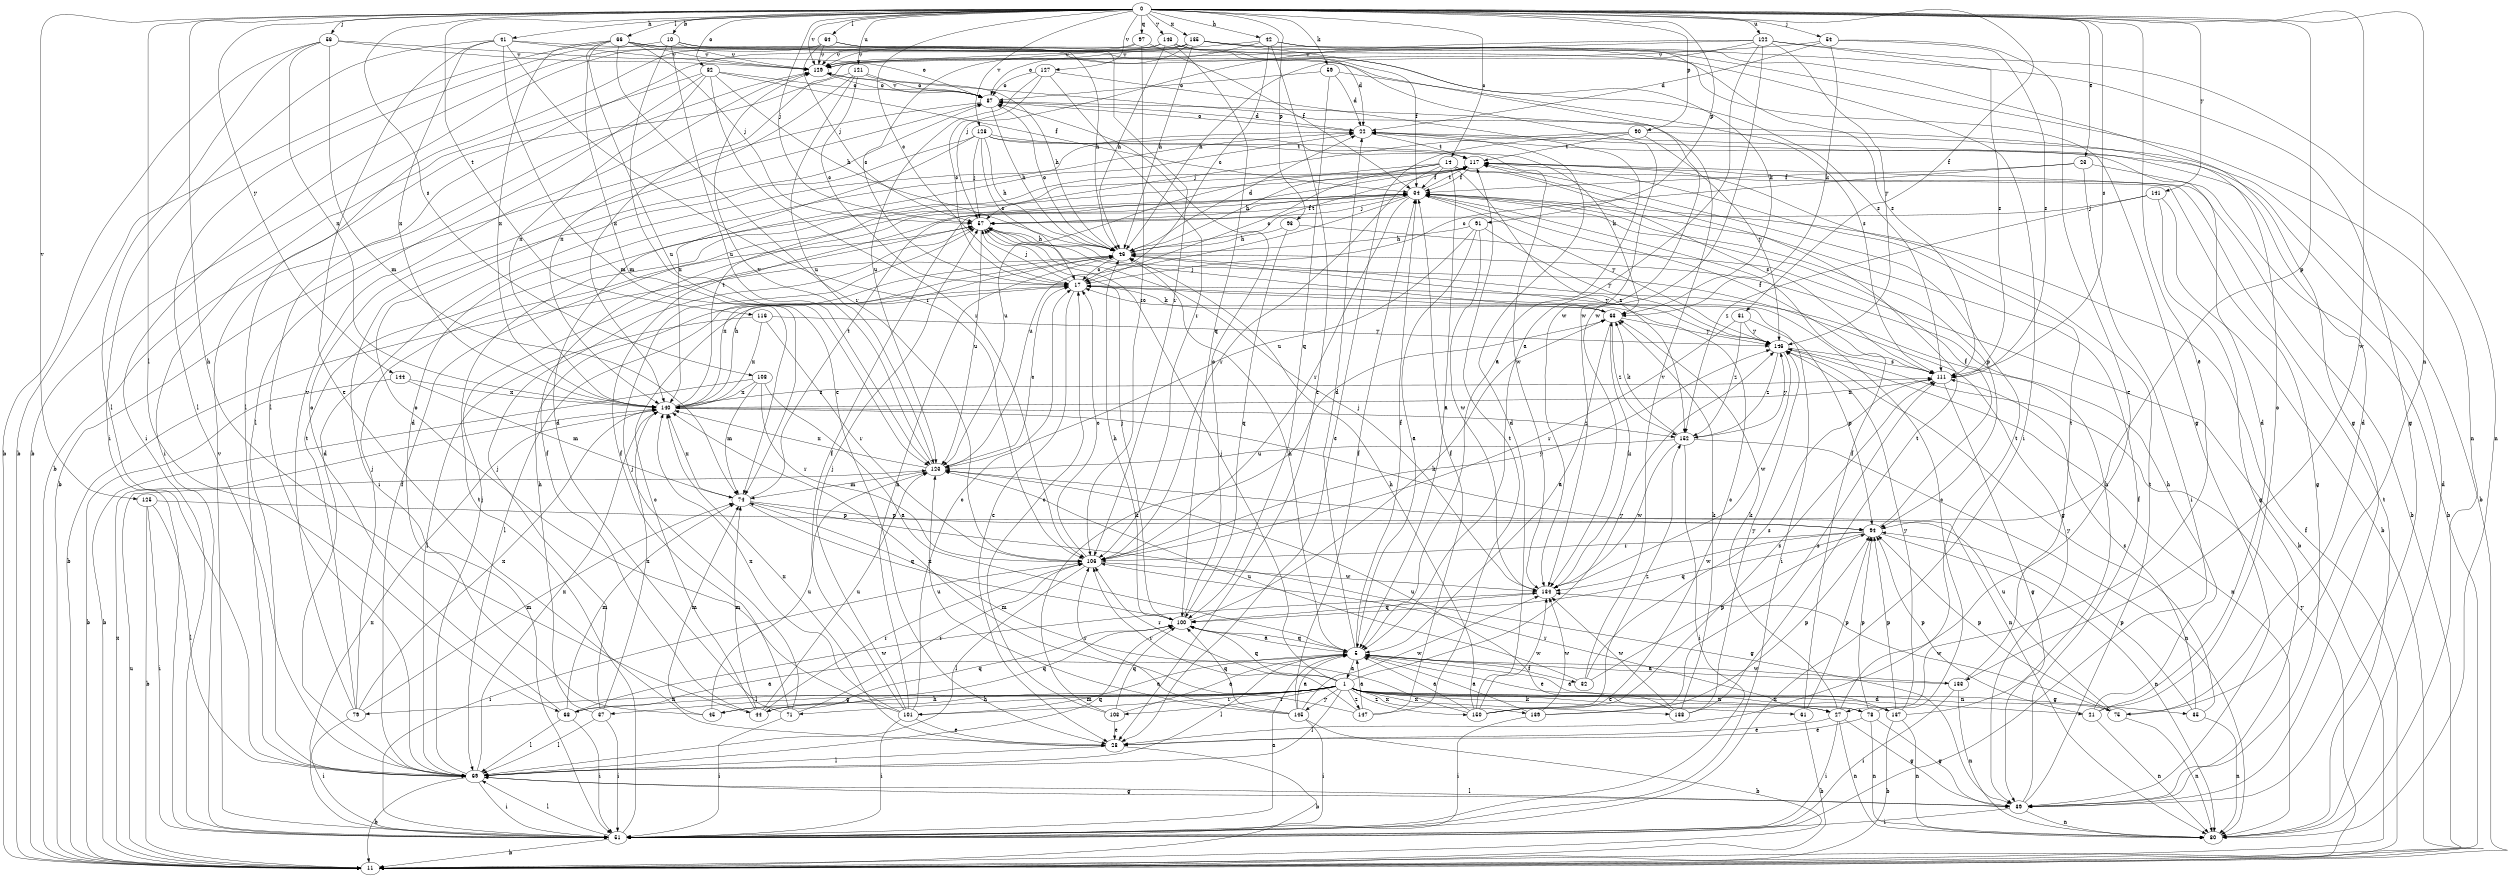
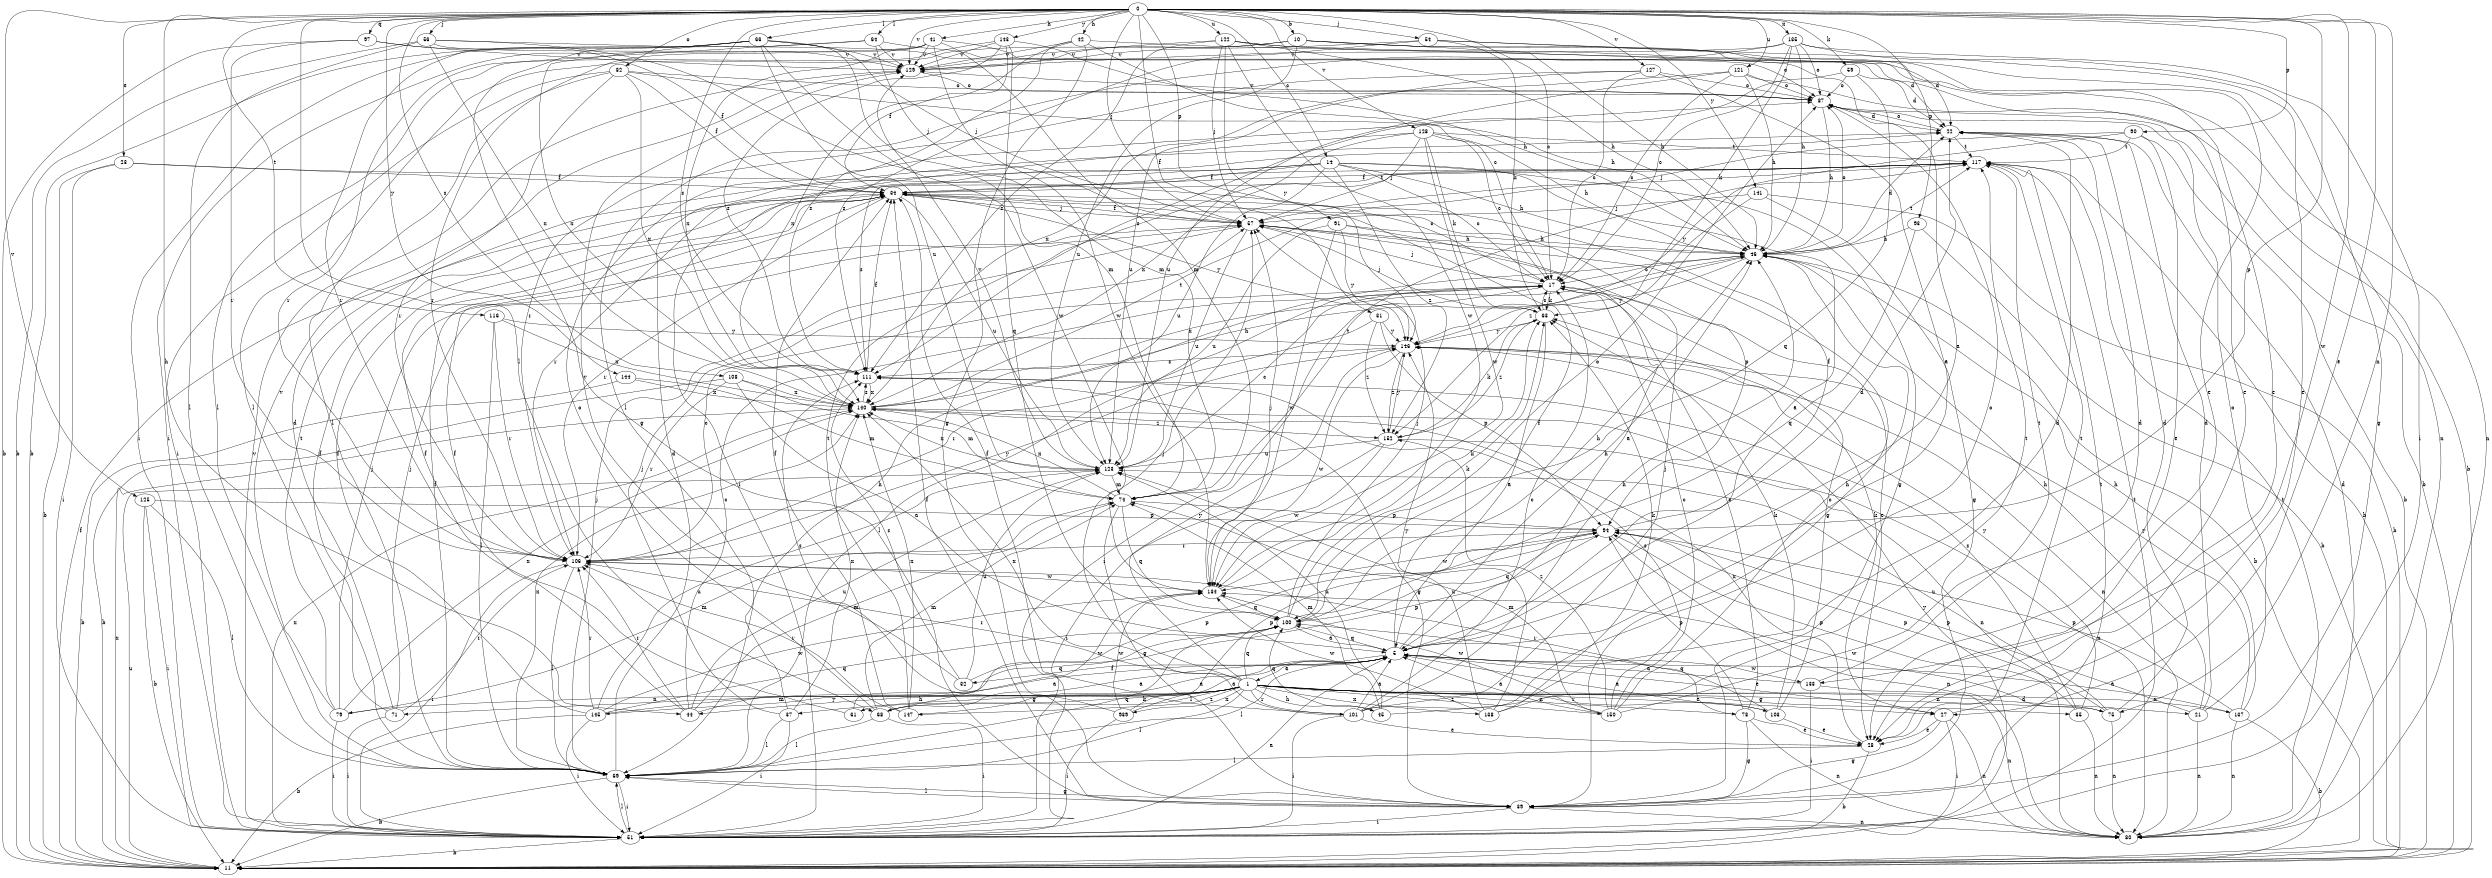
node "139": label "139" -> "939"
edge "61" -> "11": removed, label "b"
